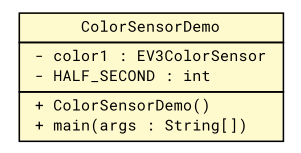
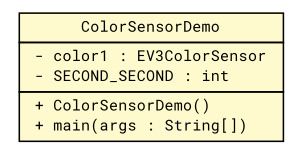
node "ColorSensorDemo": text "- HALF_SECOND : int" -> "- SECOND_SECOND : int"
